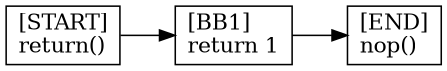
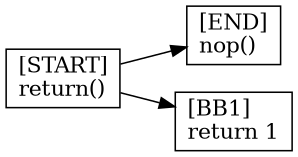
edge "[BB1] return 1" -> "[END] nop()": now "[START] return()" -> "[END] nop()"
